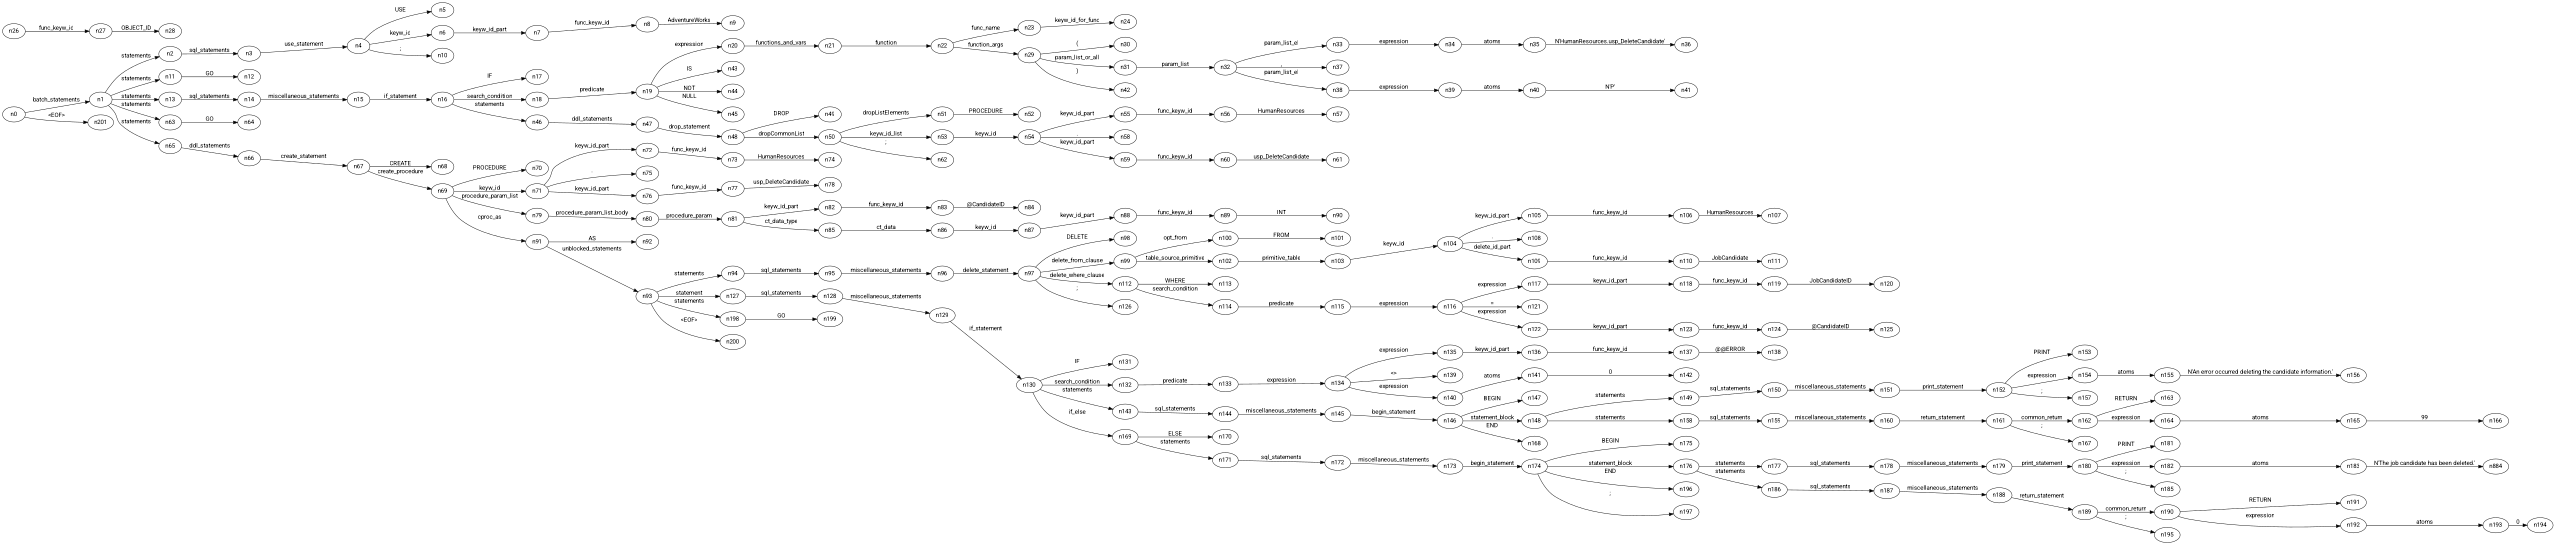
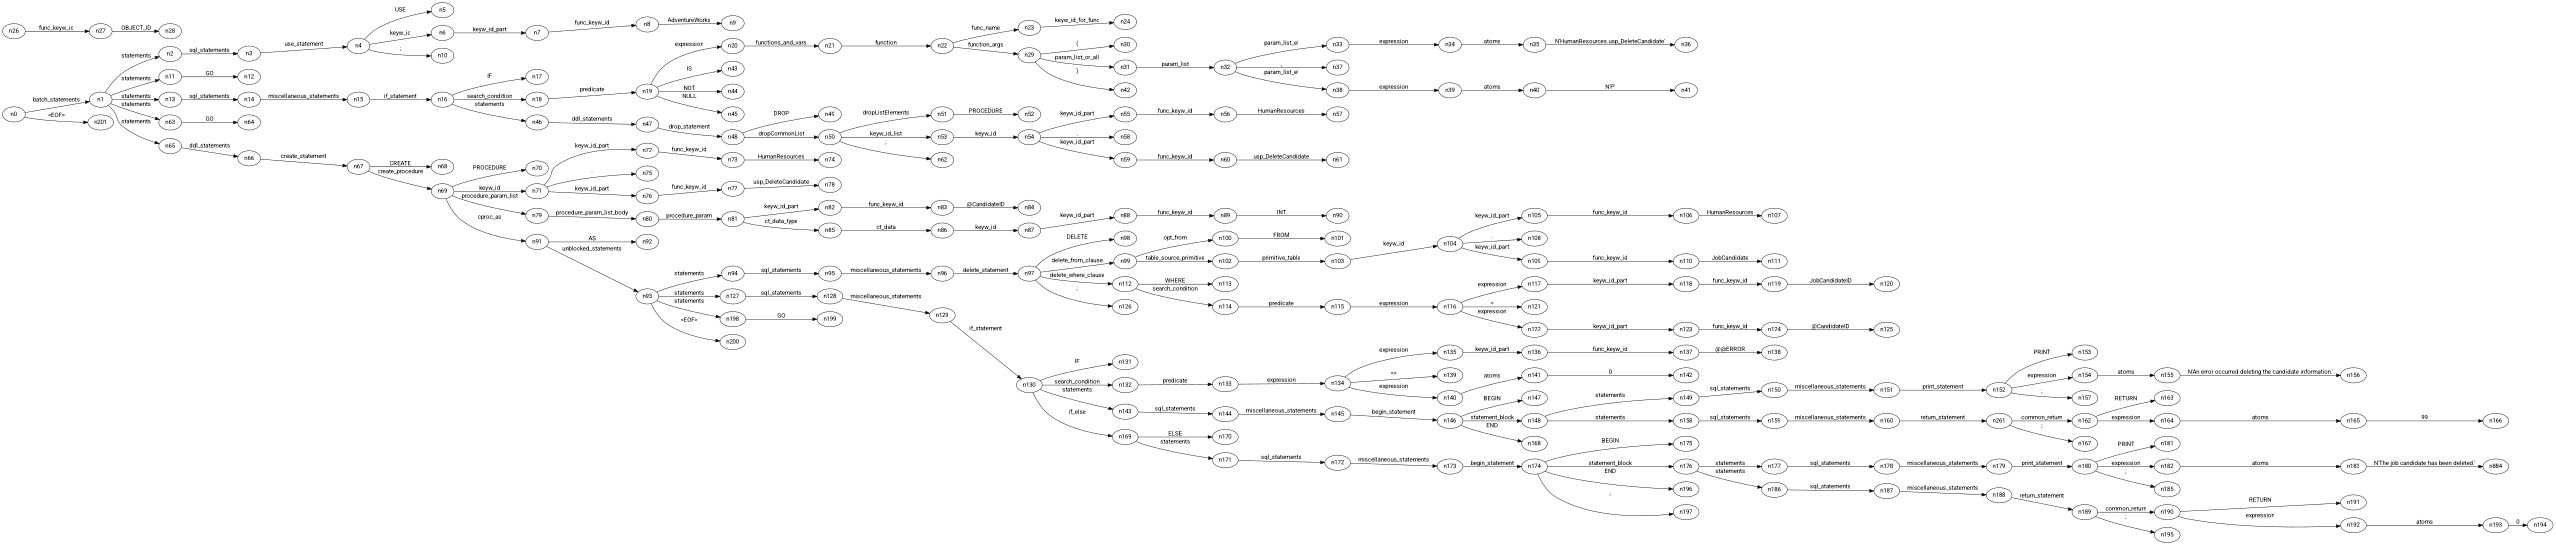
edge "n104" -> "n109": label "delete_id_part" -> "keyw_id_part"
edge "n93" -> "n127": label "statement" -> "statements"
node "n161": label "n161" -> "n261"
